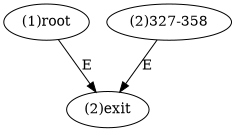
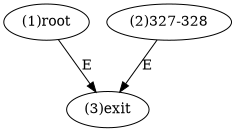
node "(2)327-358": label "(2)327-358" -> "(2)327-328"
node "(2)exit": label "(2)exit" -> "(3)exit"
